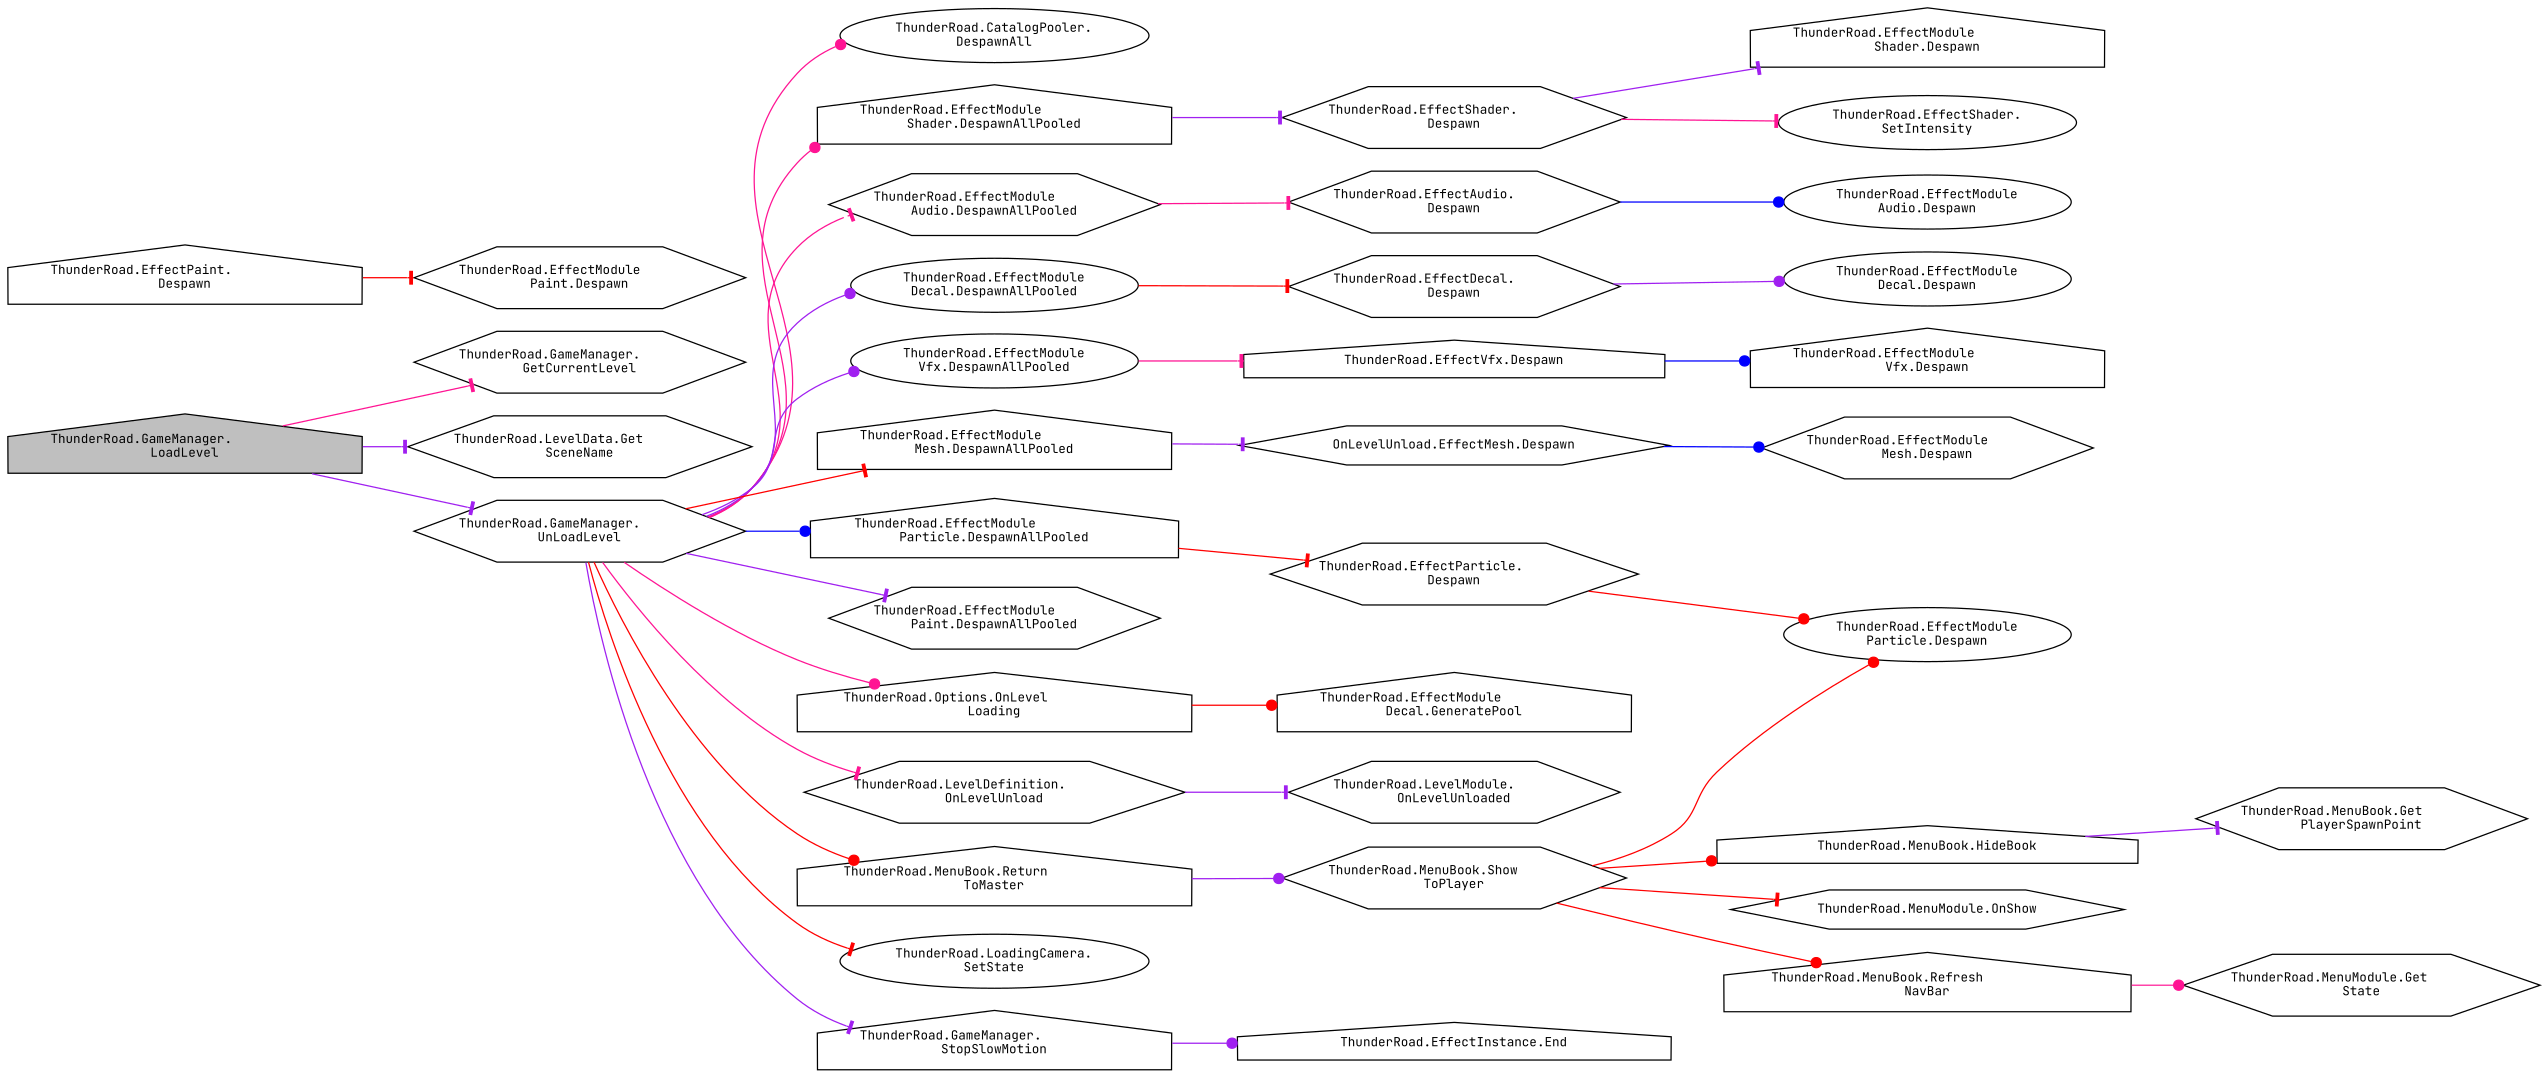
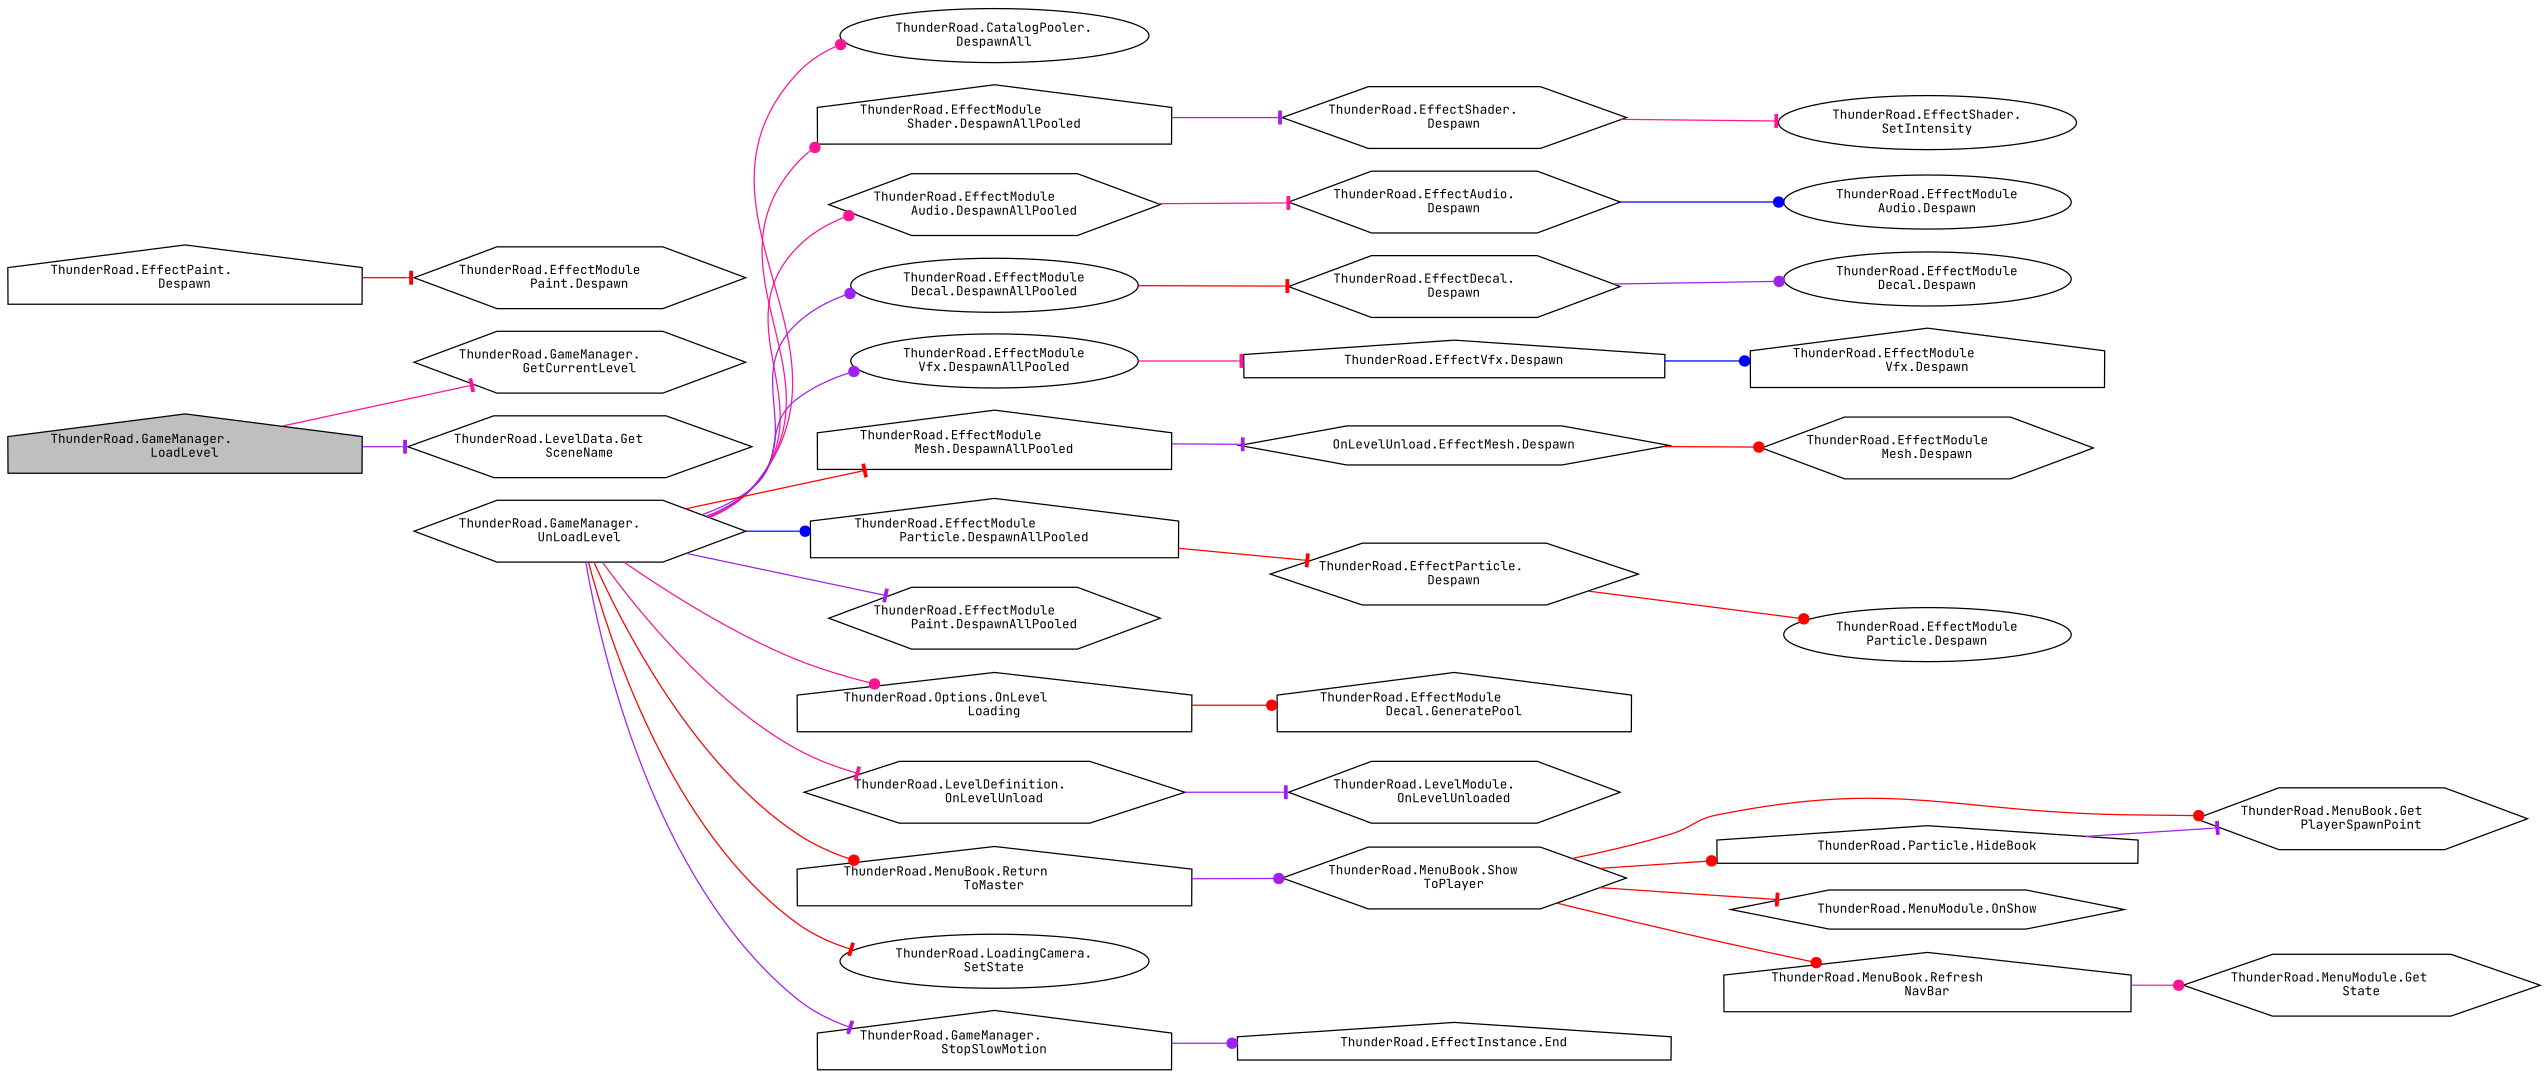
node "ThunderRoad.EffectModule Shader.Despawn": removed
edge "ThunderRoad.GameManager. UnLoadLevel" -> "ThunderRoad.EffectModule Audio.DespawnAllPooled": arrowhead tee -> dot
edge "OnLevelUnload.EffectMesh.Despawn" -> "ThunderRoad.EffectModule Mesh.Despawn": color blue -> red
edge "ThunderRoad.GameManager. LoadLevel" -> "ThunderRoad.GameManager. UnLoadLevel": removed
edge "ThunderRoad.MenuBook.Show ToPlayer" -> "ThunderRoad.EffectModule Particle.Despawn": now "ThunderRoad.MenuBook.Show ToPlayer" -> "ThunderRoad.MenuBook.Get PlayerSpawnPoint"
node "ThunderRoad.MenuBook.HideBook": label "ThunderRoad.MenuBook.HideBook" -> "ThunderRoad.Particle.HideBook"
